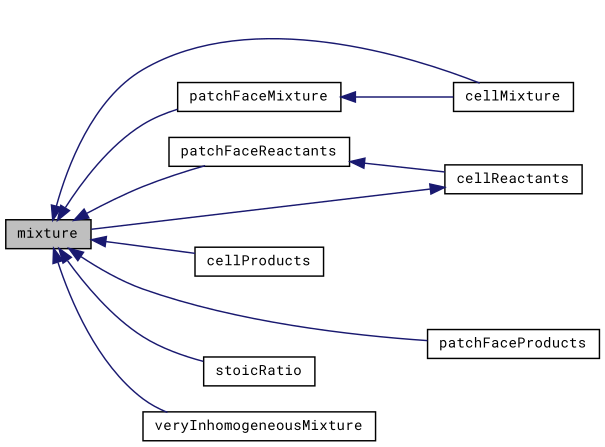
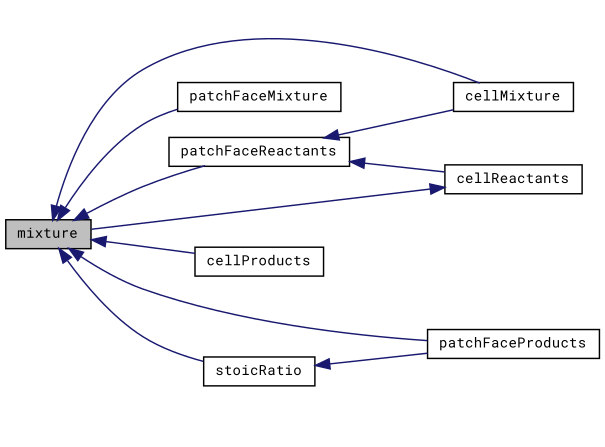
edge "cellMixture" -> "patchFaceMixture": now "cellMixture" -> "patchFaceReactants"
edge "patchFaceProducts" -> "stoicRatio": added
node "veryInhomogeneousMixture": removed
